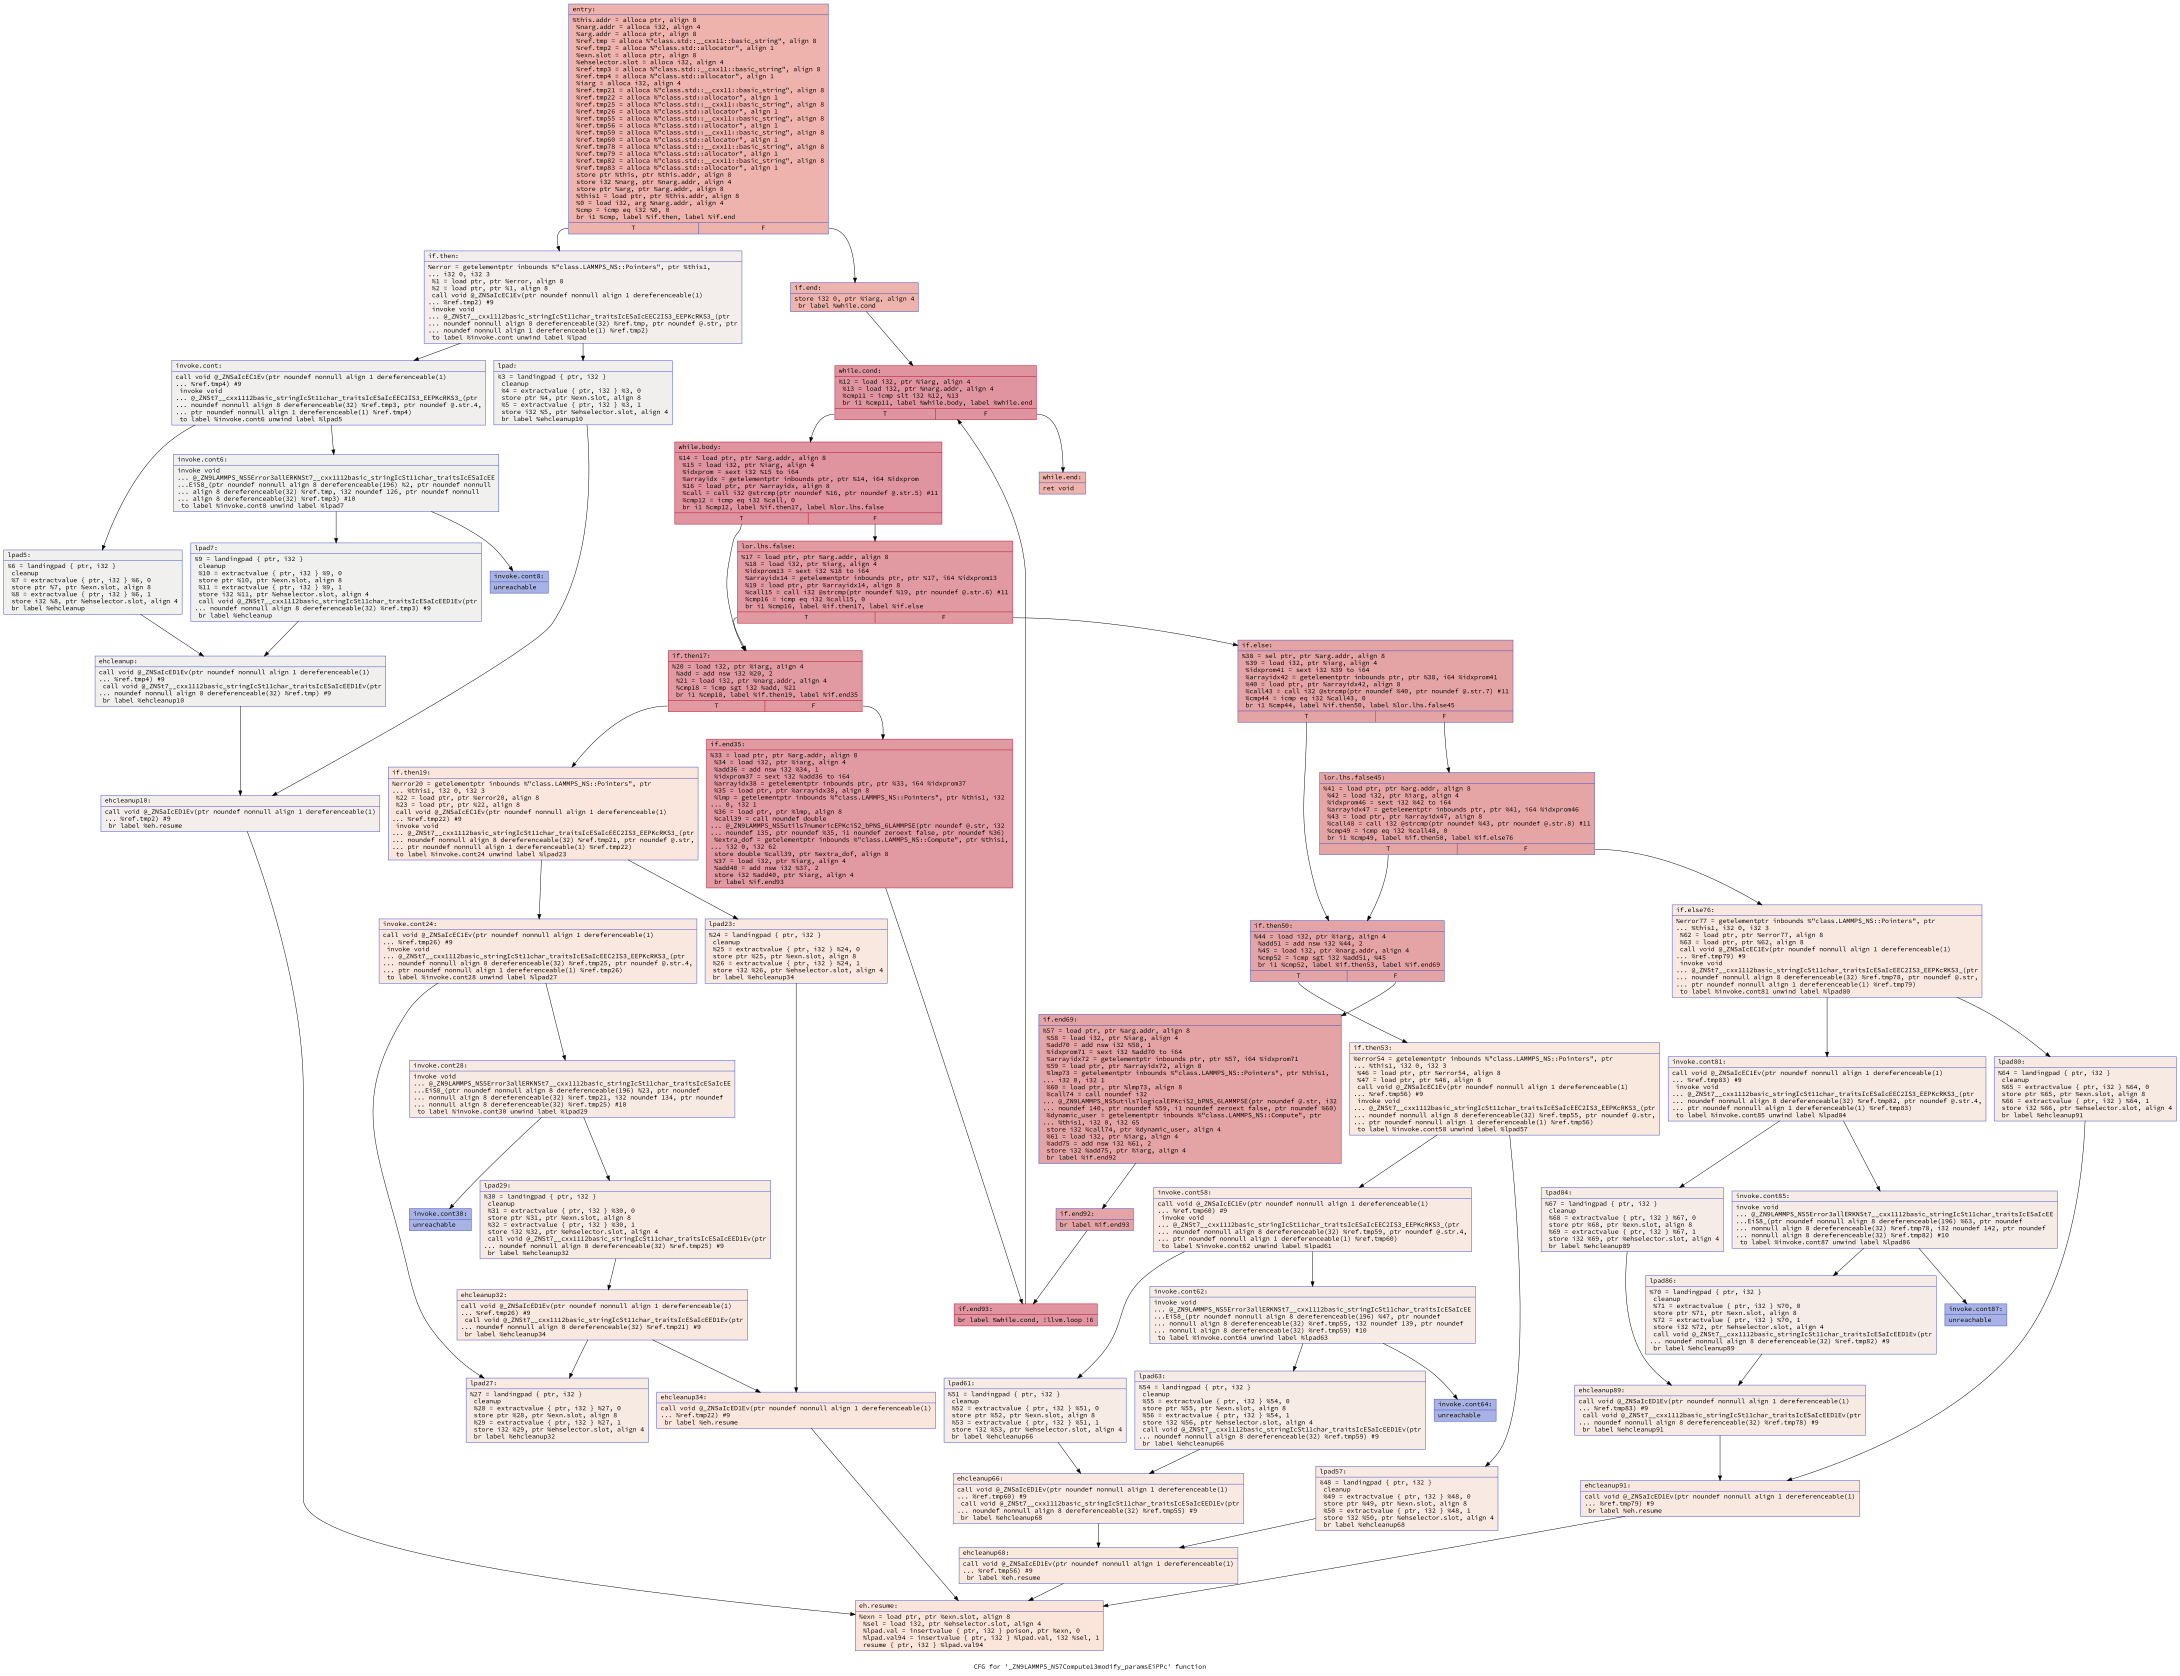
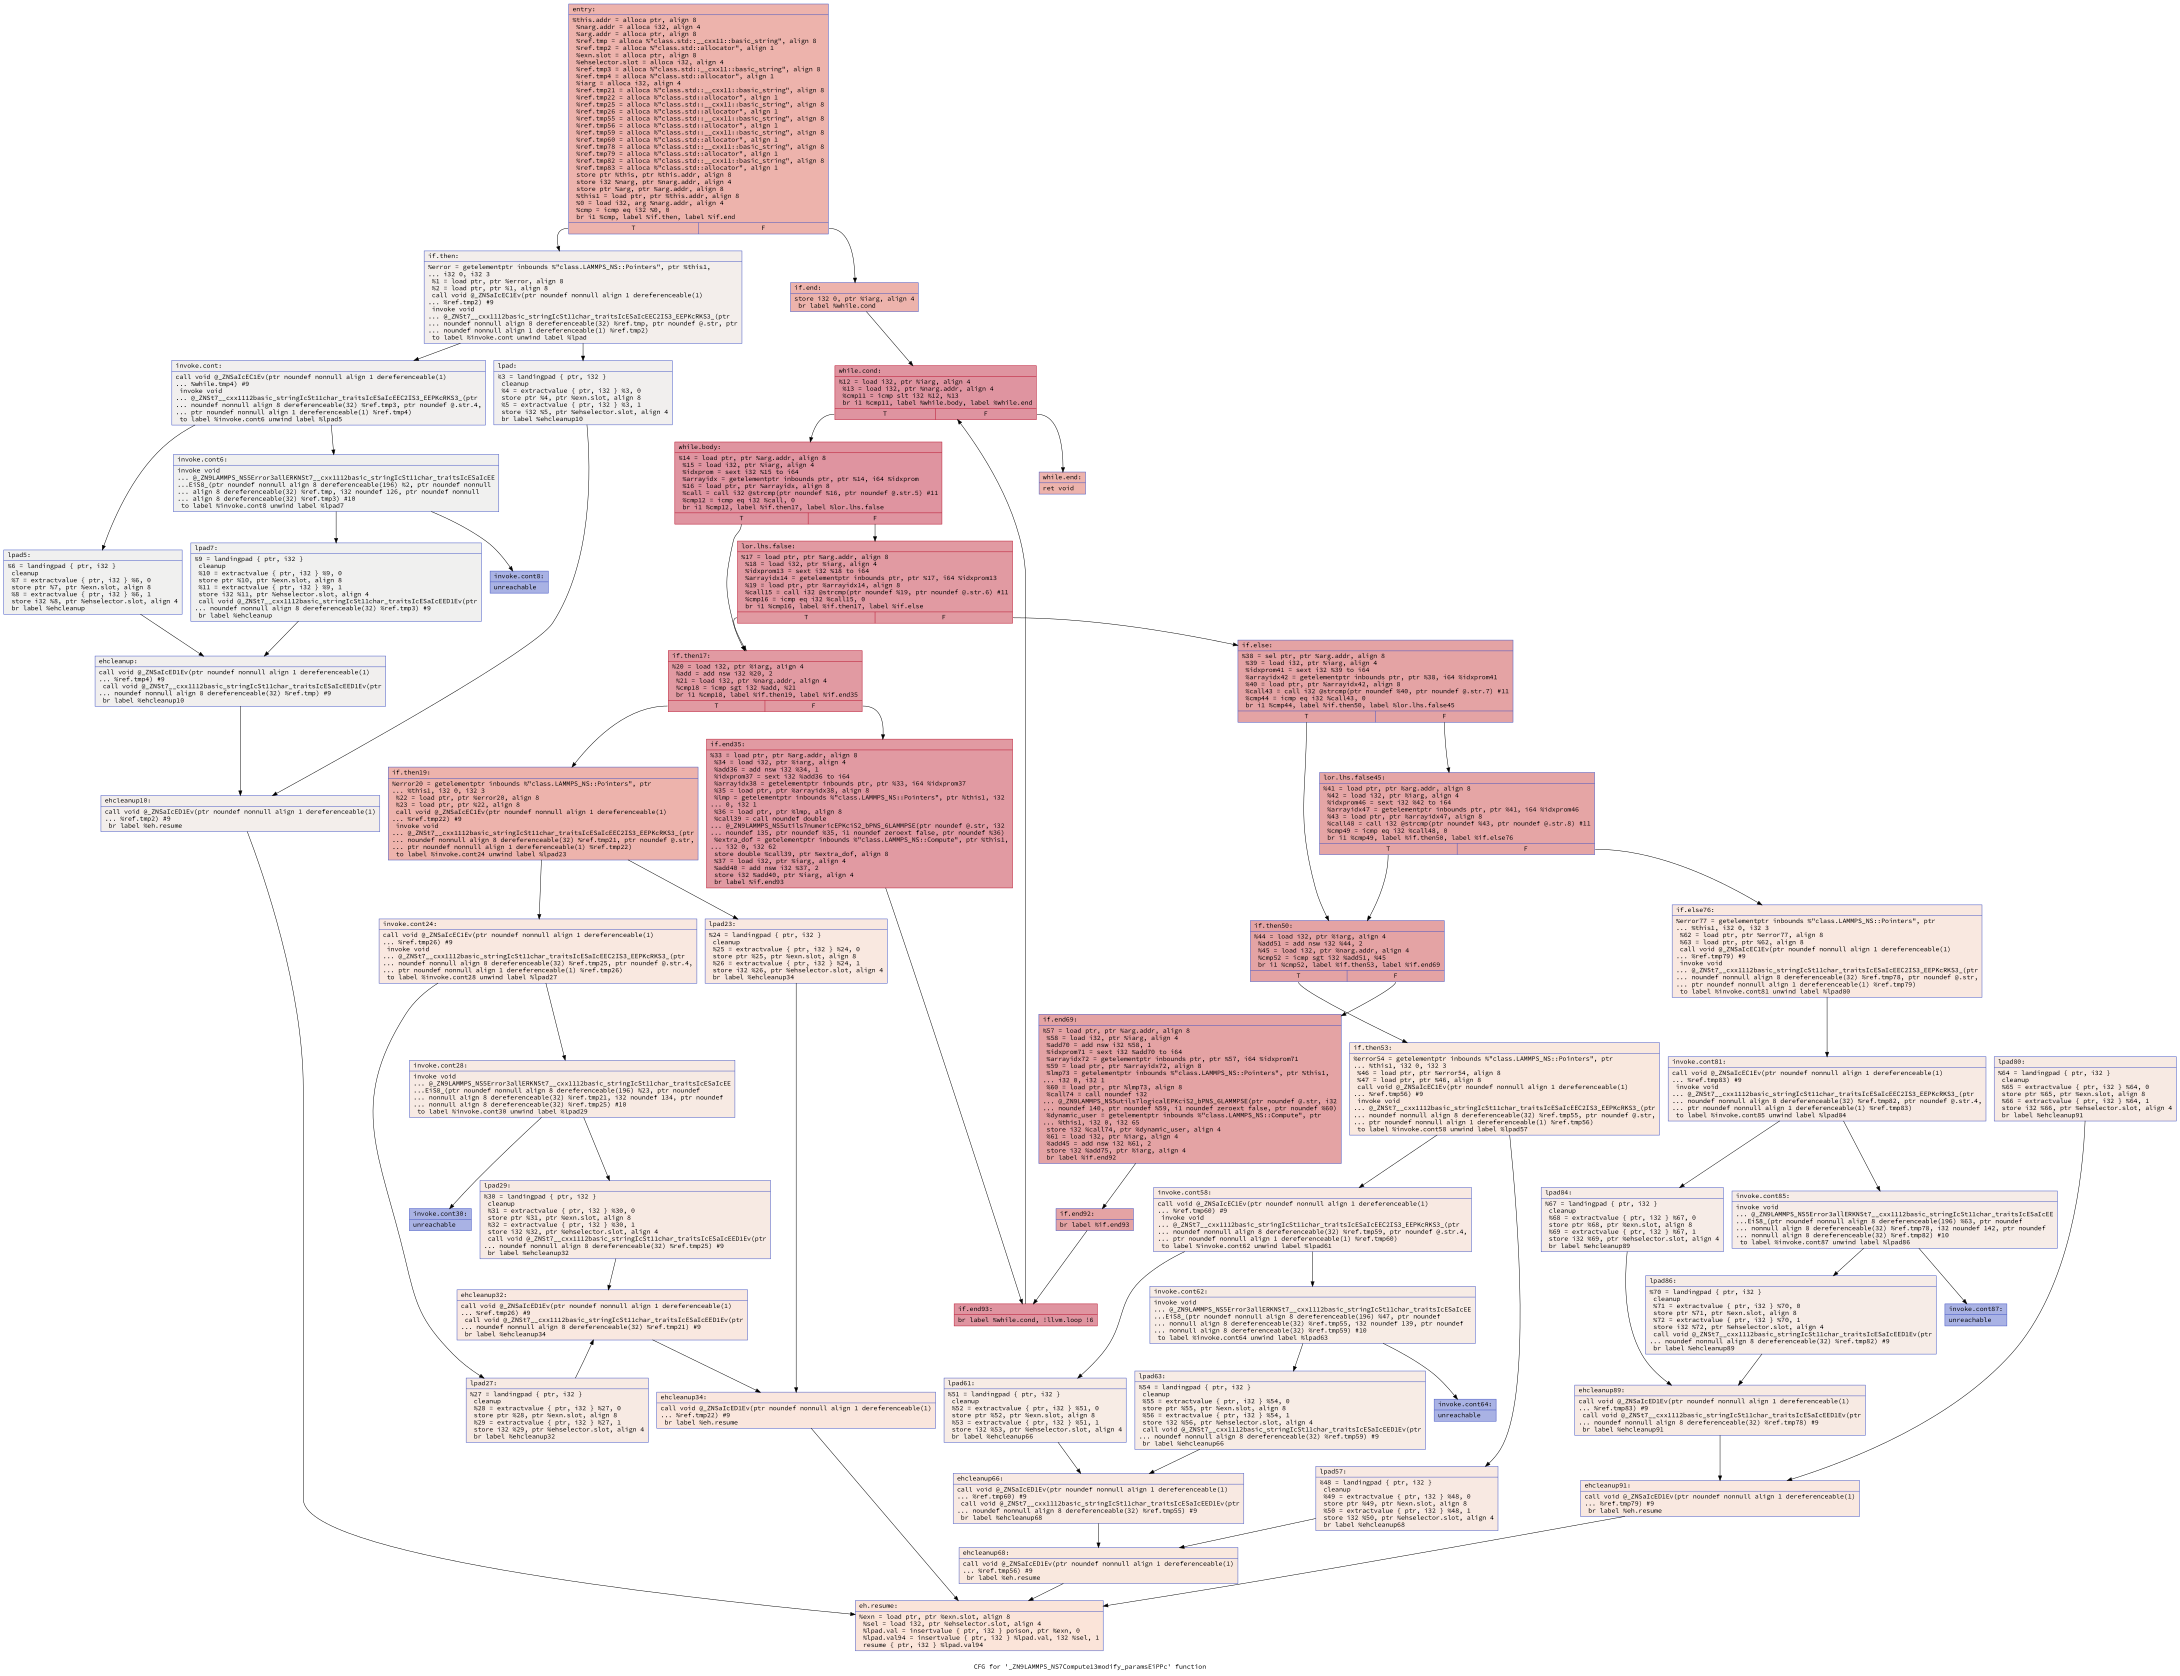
node "invoke.cont:": text "... %ref.tmp4) #9" -> "... %while.tmp4) #9"
node "if.then19:": fillcolor #f3c7b170 -> #d6524470
edge "if.else76:" -> "lpad80:": removed
node "if.end69:": text "%add75 = add nsw i32 %61, 2" -> "%add45 = add nsw i32 %61, 2"
edge "ehcleanup32:" -> "lpad27:": reversed
